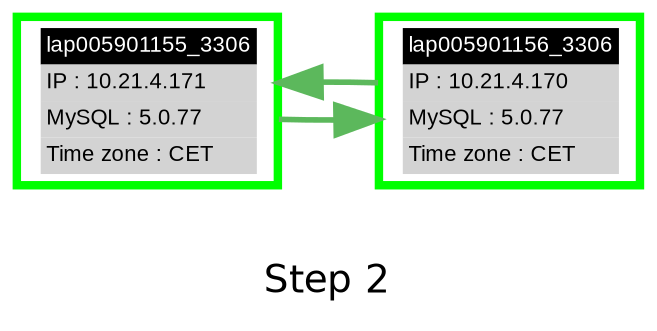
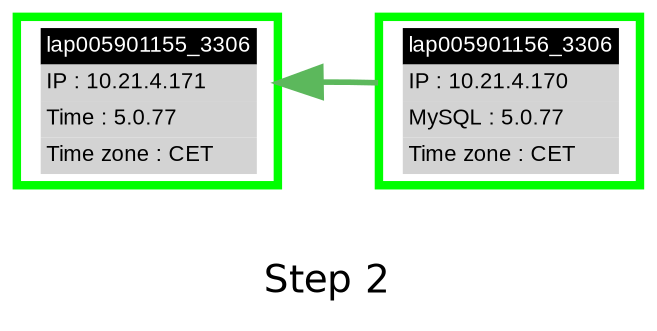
node "lap005901155_3306": text "MySQL : 5.0.77" -> "Time : 5.0.77"
edge "lap005901155_3306" -> "lap005901156_3306": removed
